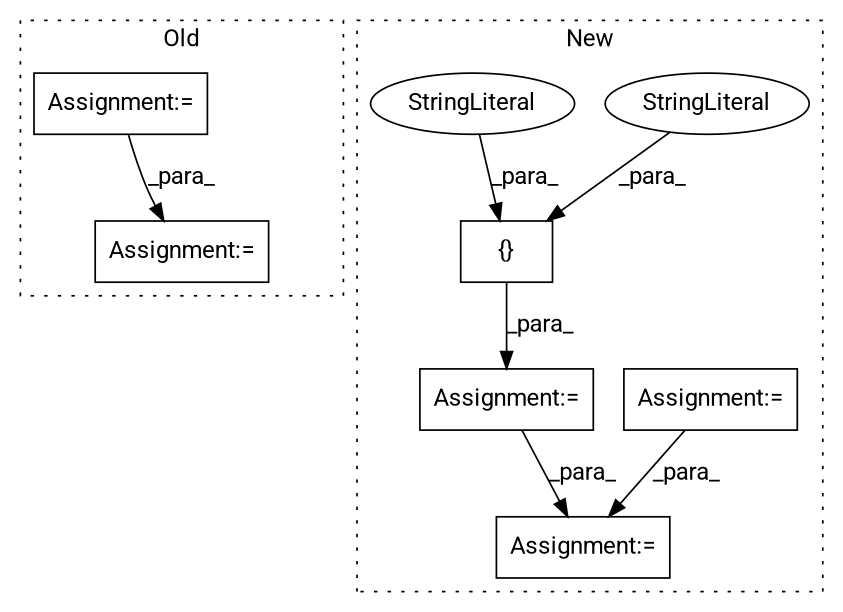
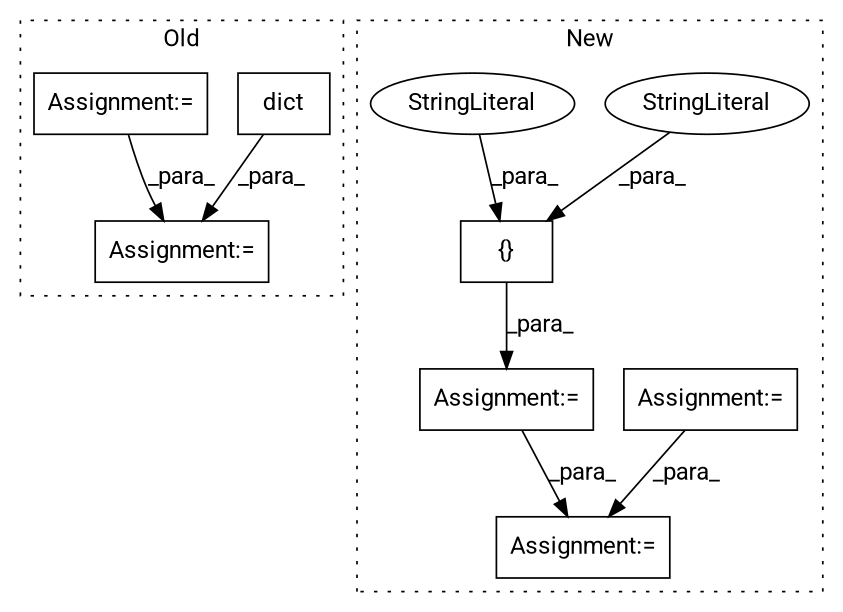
node "dict": added
